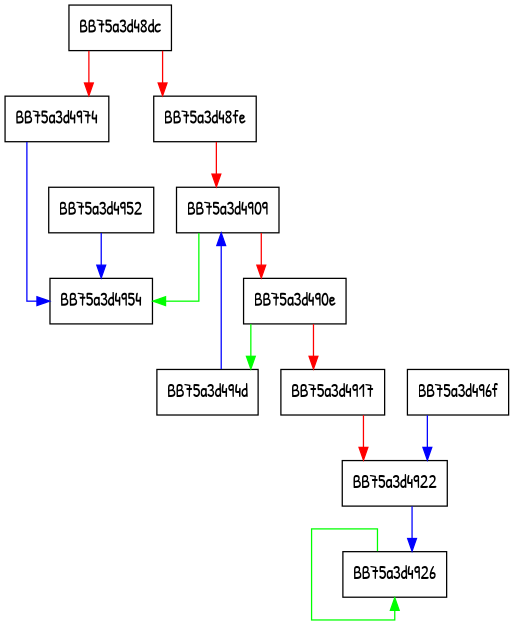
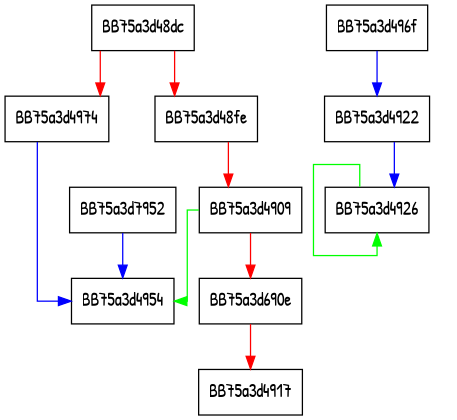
node "BB75a3d4952": label "BB75a3d4952" -> "BB75a3d7952"
node "BB75a3d490e": label "BB75a3d490e" -> "BB75a3d690e"
node "BB75a3d494d": removed
edge "BB75a3d4917" -> "BB75a3d4922": removed
